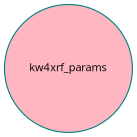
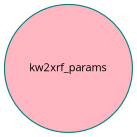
node "kw4xrf_params": label "kw4xrf_params" -> "kw2xrf_params"
